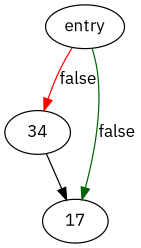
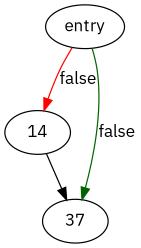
node "34": label "34" -> "14"
node "17": label "17" -> "37"
